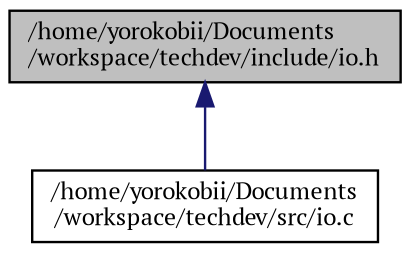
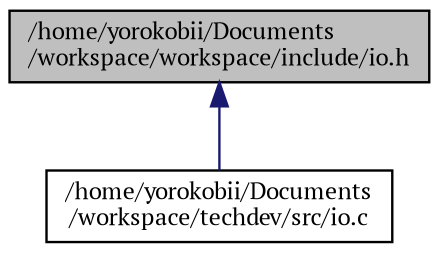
node "/home/yorokobii/Documents /workspace/techdev/include/io.h": label "/home/yorokobii/Documents /workspace/techdev/include/io.h" -> "/home/yorokobii/Documents /workspace/workspace/include/io.h"
